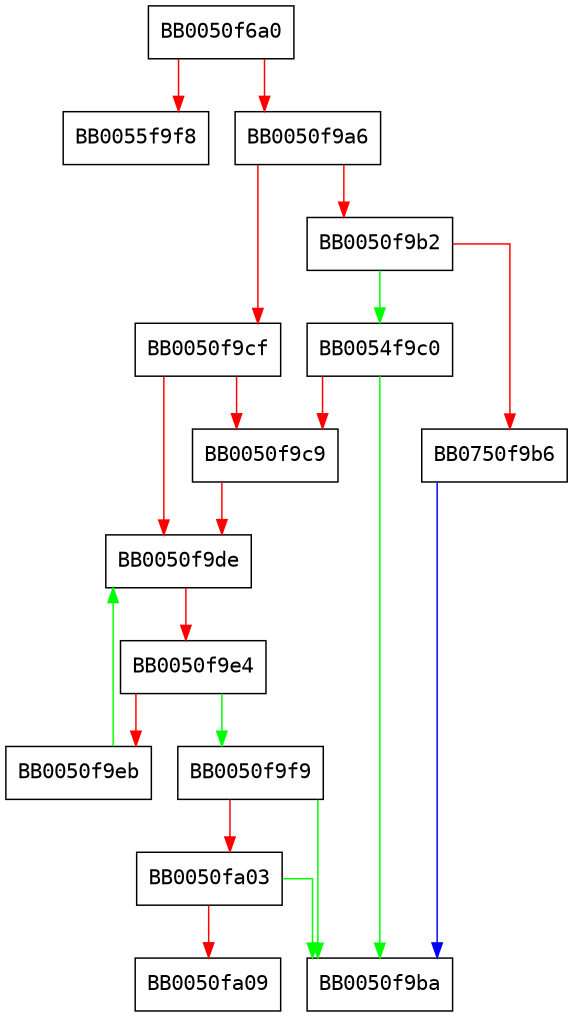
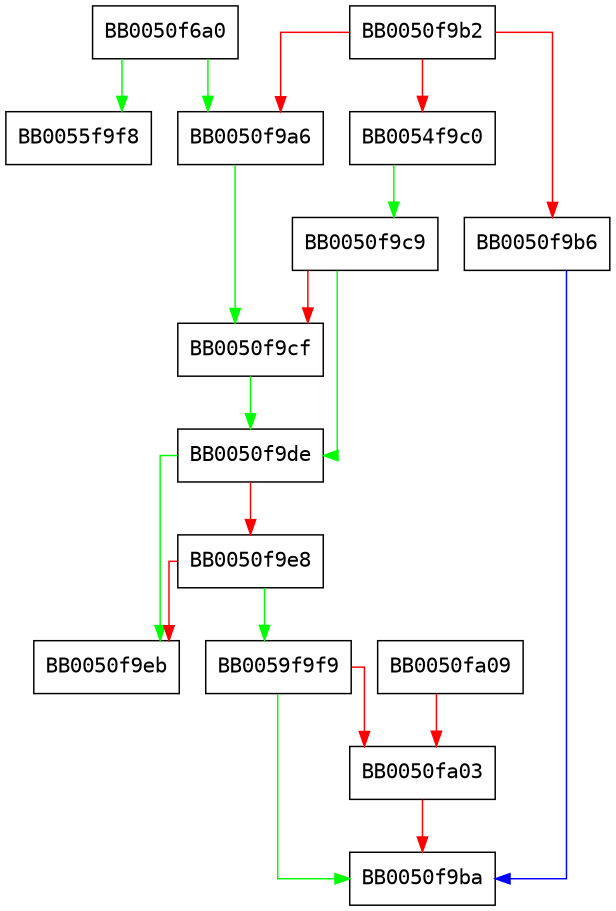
edge "BB0050f6a0" -> "BB0055f9f8": color red -> green
edge "BB0050f6a0" -> "BB0050f9a6": color red -> green
edge "BB0050f9a6" -> "BB0050f9b2": reversed
edge "BB0050f9a6" -> "BB0050f9cf": color red -> green
edge "BB0050f9b2" -> "BB0054f9c0": color green -> red
edge "BB0050f9cf" -> "BB0050f9c9": reversed
edge "BB0054f9c0" -> "BB0050f9c9": color red -> green
edge "BB0050f9cf" -> "BB0050f9de": color red -> green
node "BB0750f9b6": label "BB0750f9b6" -> "BB0050f9b6"
edge "BB0050f9c9" -> "BB0050f9de": color red -> green
edge "BB0054f9c0" -> "BB0050f9ba": removed
node "BB0050f9e4": label "BB0050f9e4" -> "BB0050f9e8"
edge "BB0050f9eb" -> "BB0050f9de": reversed
node "BB0050f9f9": label "BB0050f9f9" -> "BB0059f9f9"
edge "BB0050fa03" -> "BB0050f9ba": color green -> red
edge "BB0050fa03" -> "BB0050fa09": reversed
